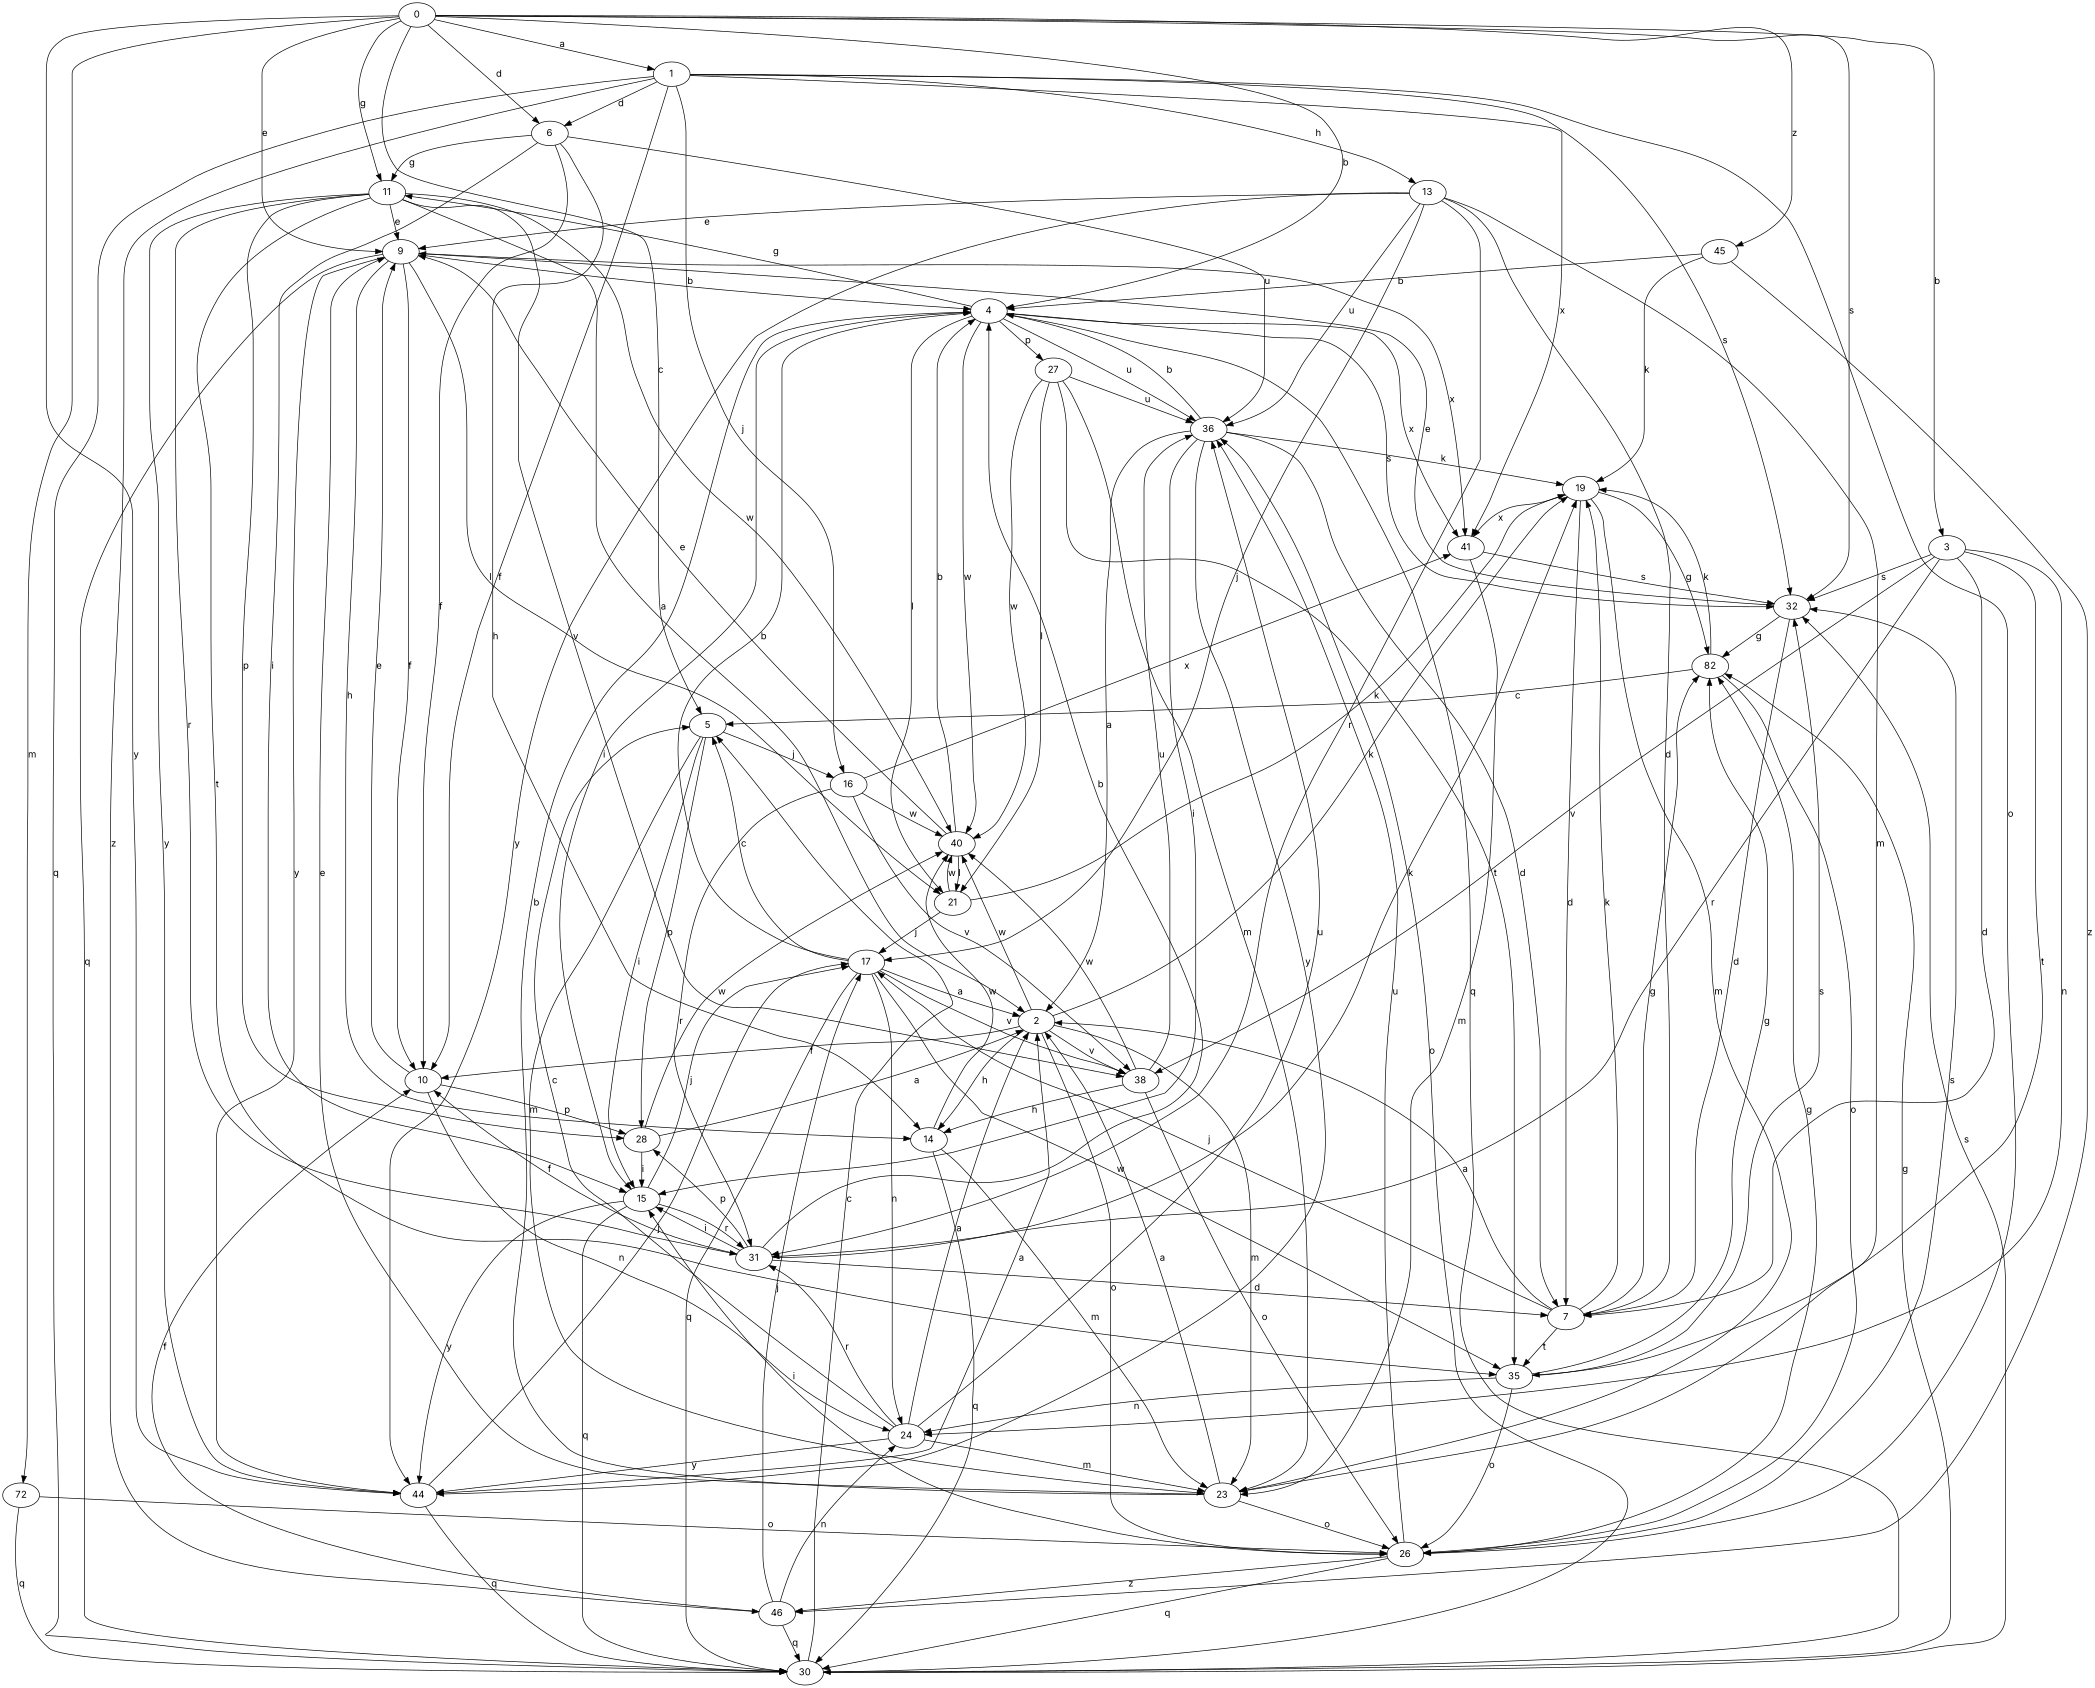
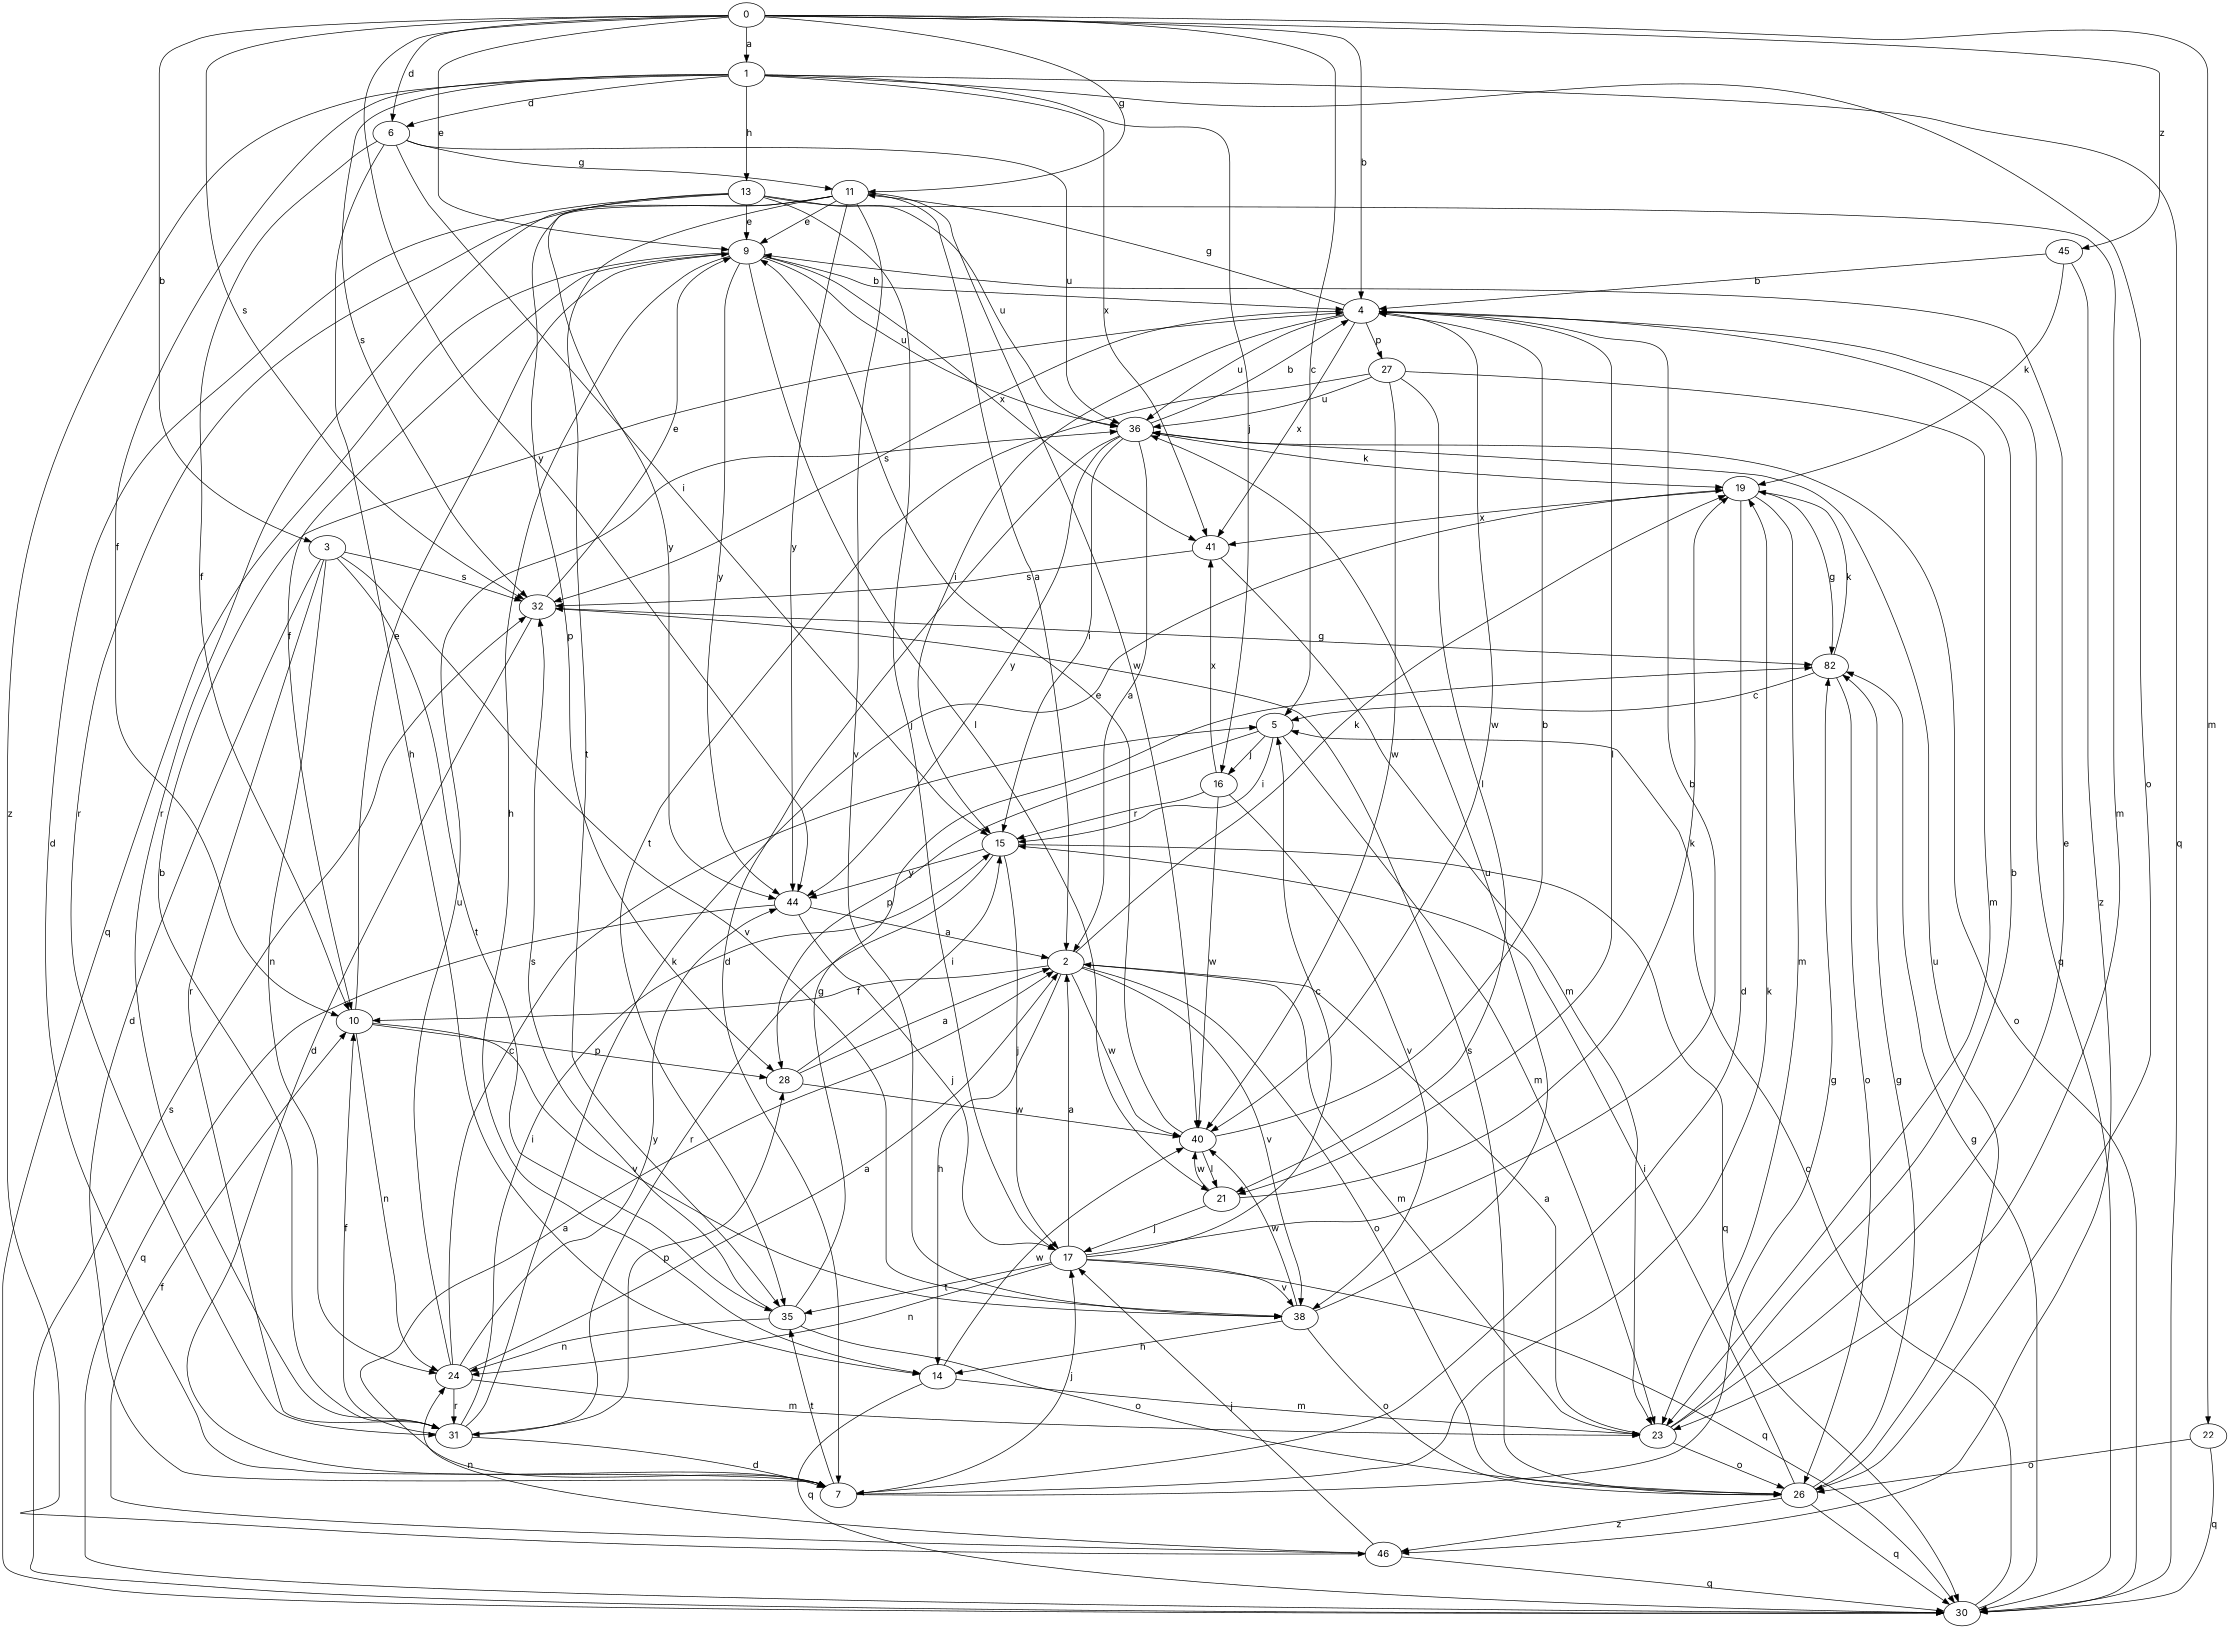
edge "9" -> "36": added, label "u"
edge "16" -> "31": now "16" -> "15"
edge "17" -> "35": label "w" -> "t"
edge "10" -> "38": added, label "v"
node "72": label "72" -> "22"
